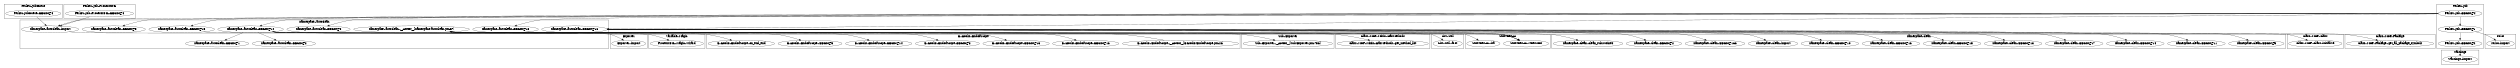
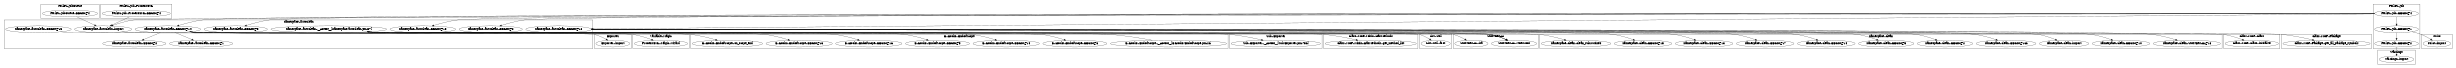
edge "PerlFu::Job::BEGIN@4" -> "namespace::autoclean::BEGIN@15": removed
node "B::Hooks::EndOfScope::on_end_end": label "B::Hooks::EndOfScope::on_end_end" -> "B::Hooks::EndOfScope::on_scope_end"
node "namespace::clean::BEGIN@16": label "namespace::clean::BEGIN@16" -> "namespace::clean::UNIVERSAL@16"
node "namespace::clean::BEGIN@11": removed
